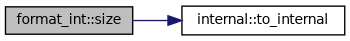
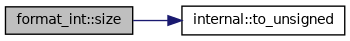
node "internal::to_internal": label "internal::to_internal" -> "internal::to_unsigned"
